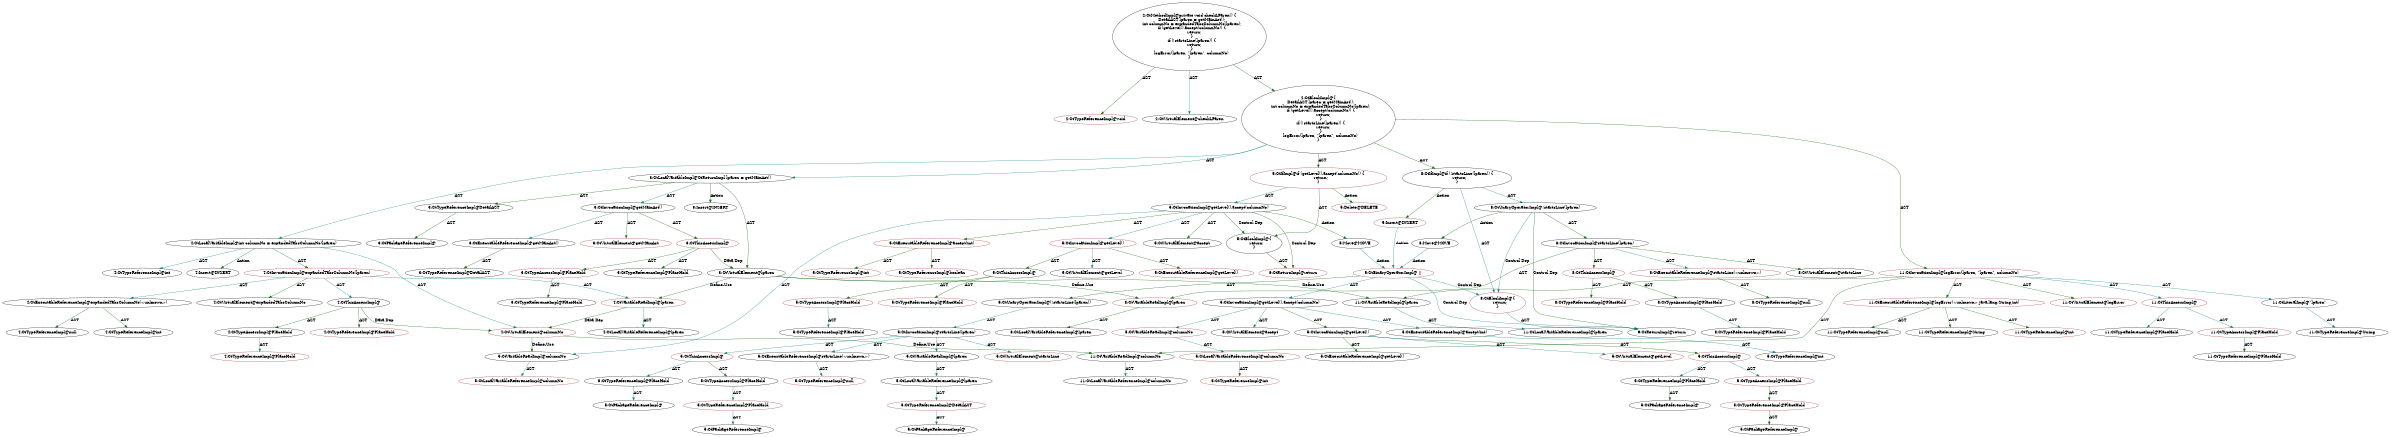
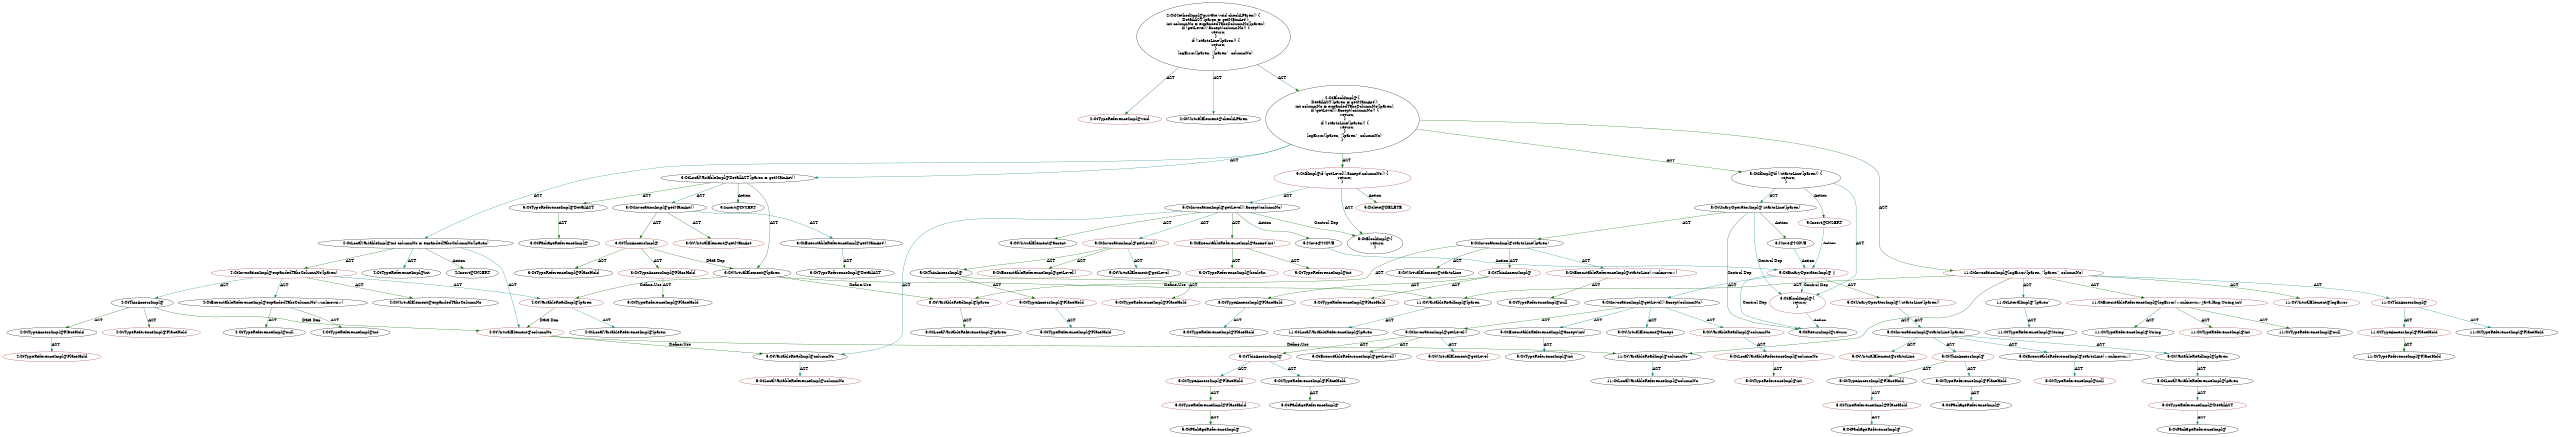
node "3:CtLocalVariableImpl@CtReturnImpl lparen = getMainAst()": label "3:CtLocalVariableImpl@CtReturnImpl lparen = getMainAst()" -> "3:CtLocalVariableImpl@DetailAST lparen = getMainAst()"
node "6:CtReturnImpl@return": removed
node "5:CtUnaryOperatorImpl@(!startsLine(lparen))": color black -> brown
edge "8:CtBlockImpl@{ return; }" -> "9:CtReturnImpl@return": label "AST" -> "Action"
